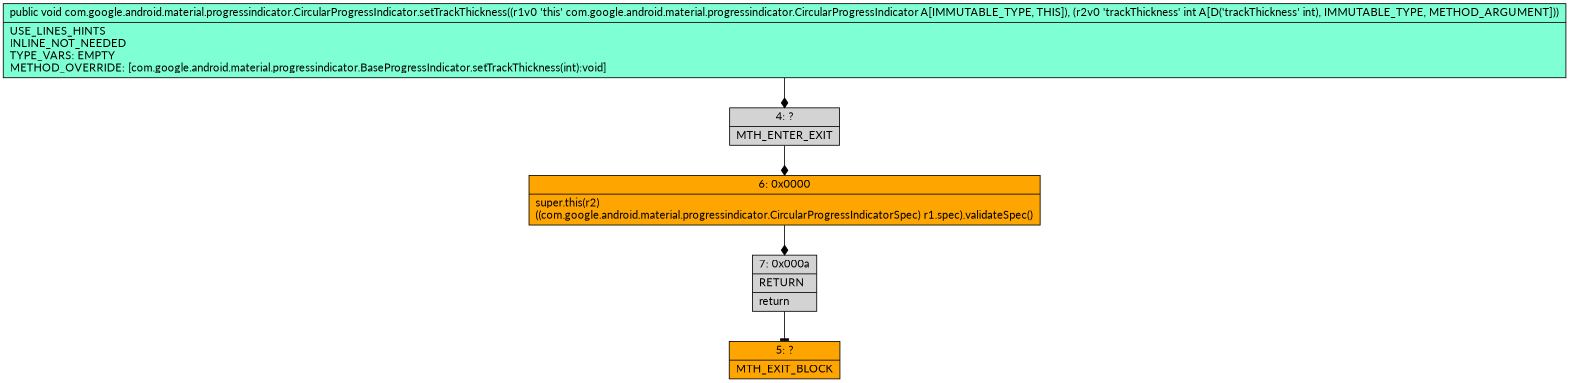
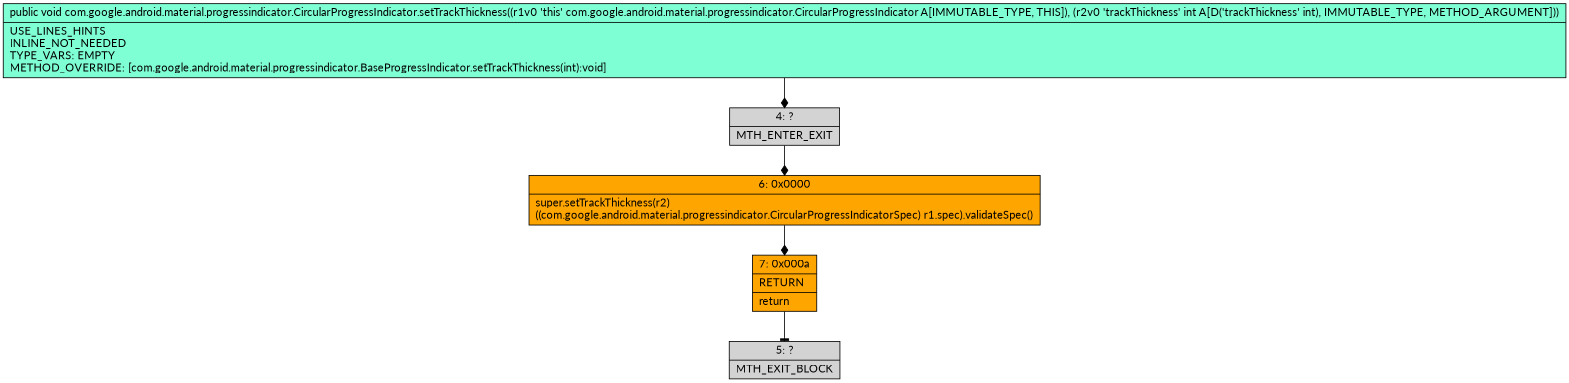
node "6: 0x0000": text "super.this(r2)" -> "super.setTrackThickness(r2)"
node "7: 0x000a": fillcolor lightgrey -> orange
node "5: ?": fillcolor orange -> lightgrey
